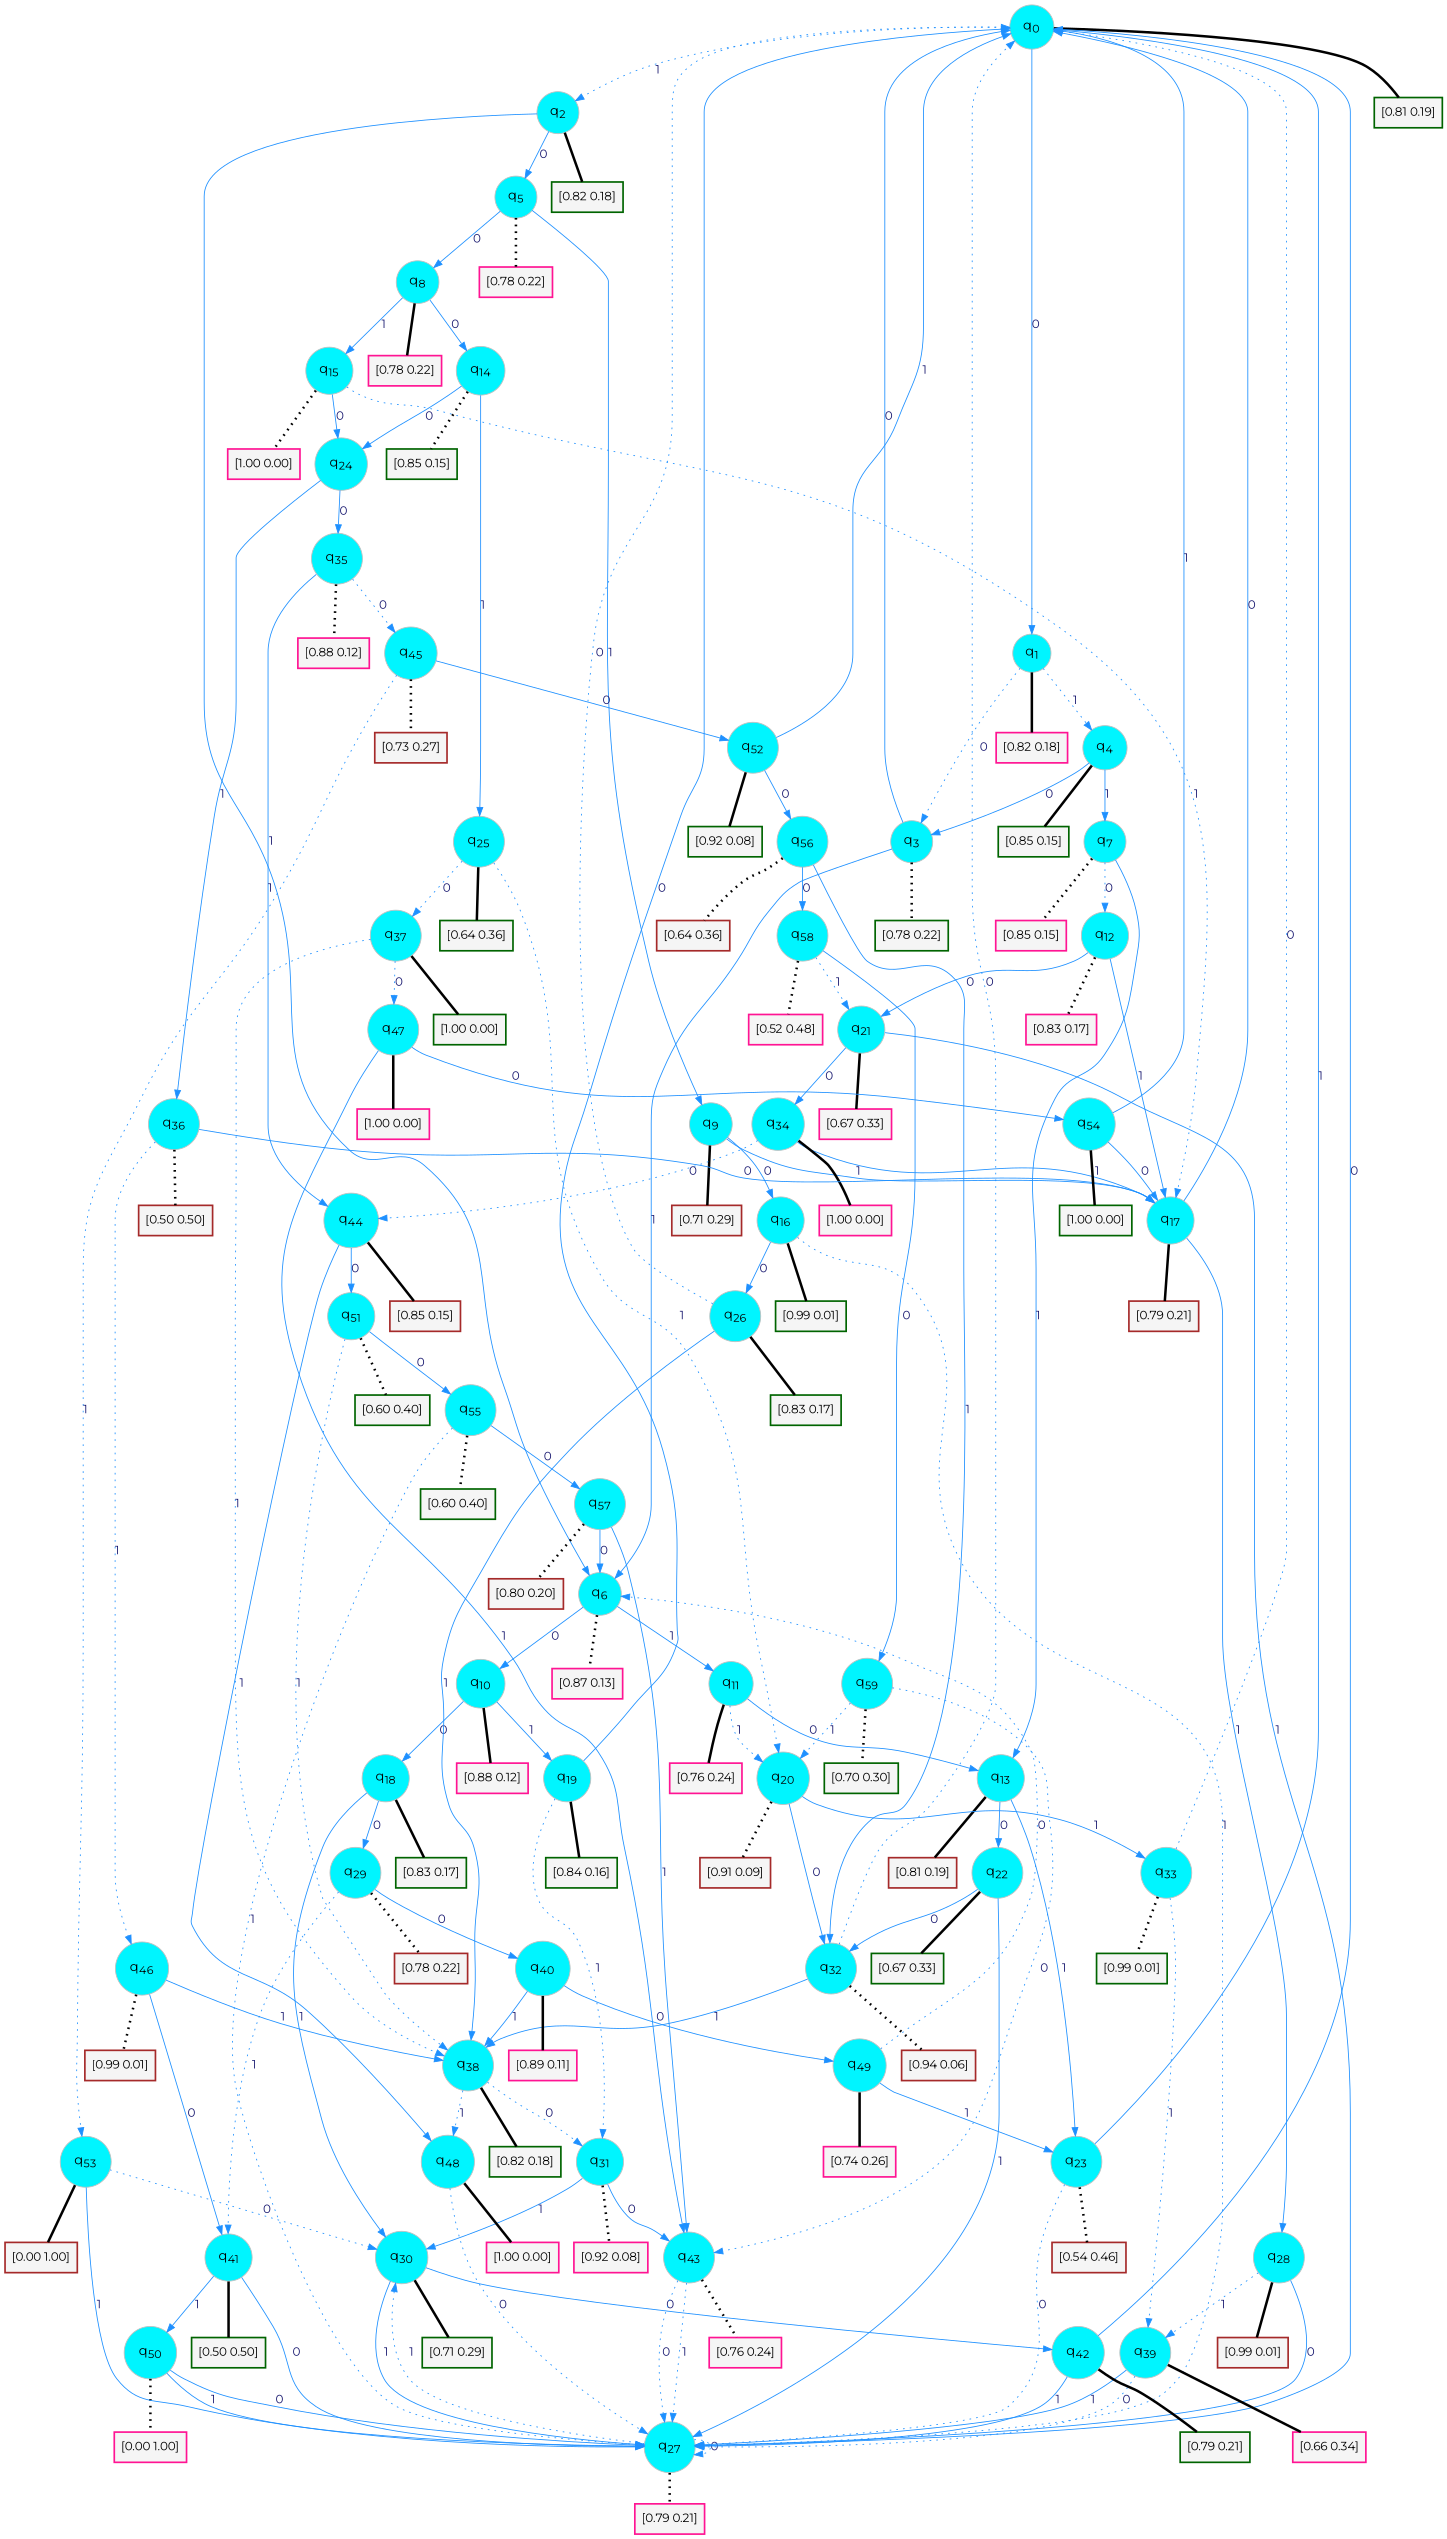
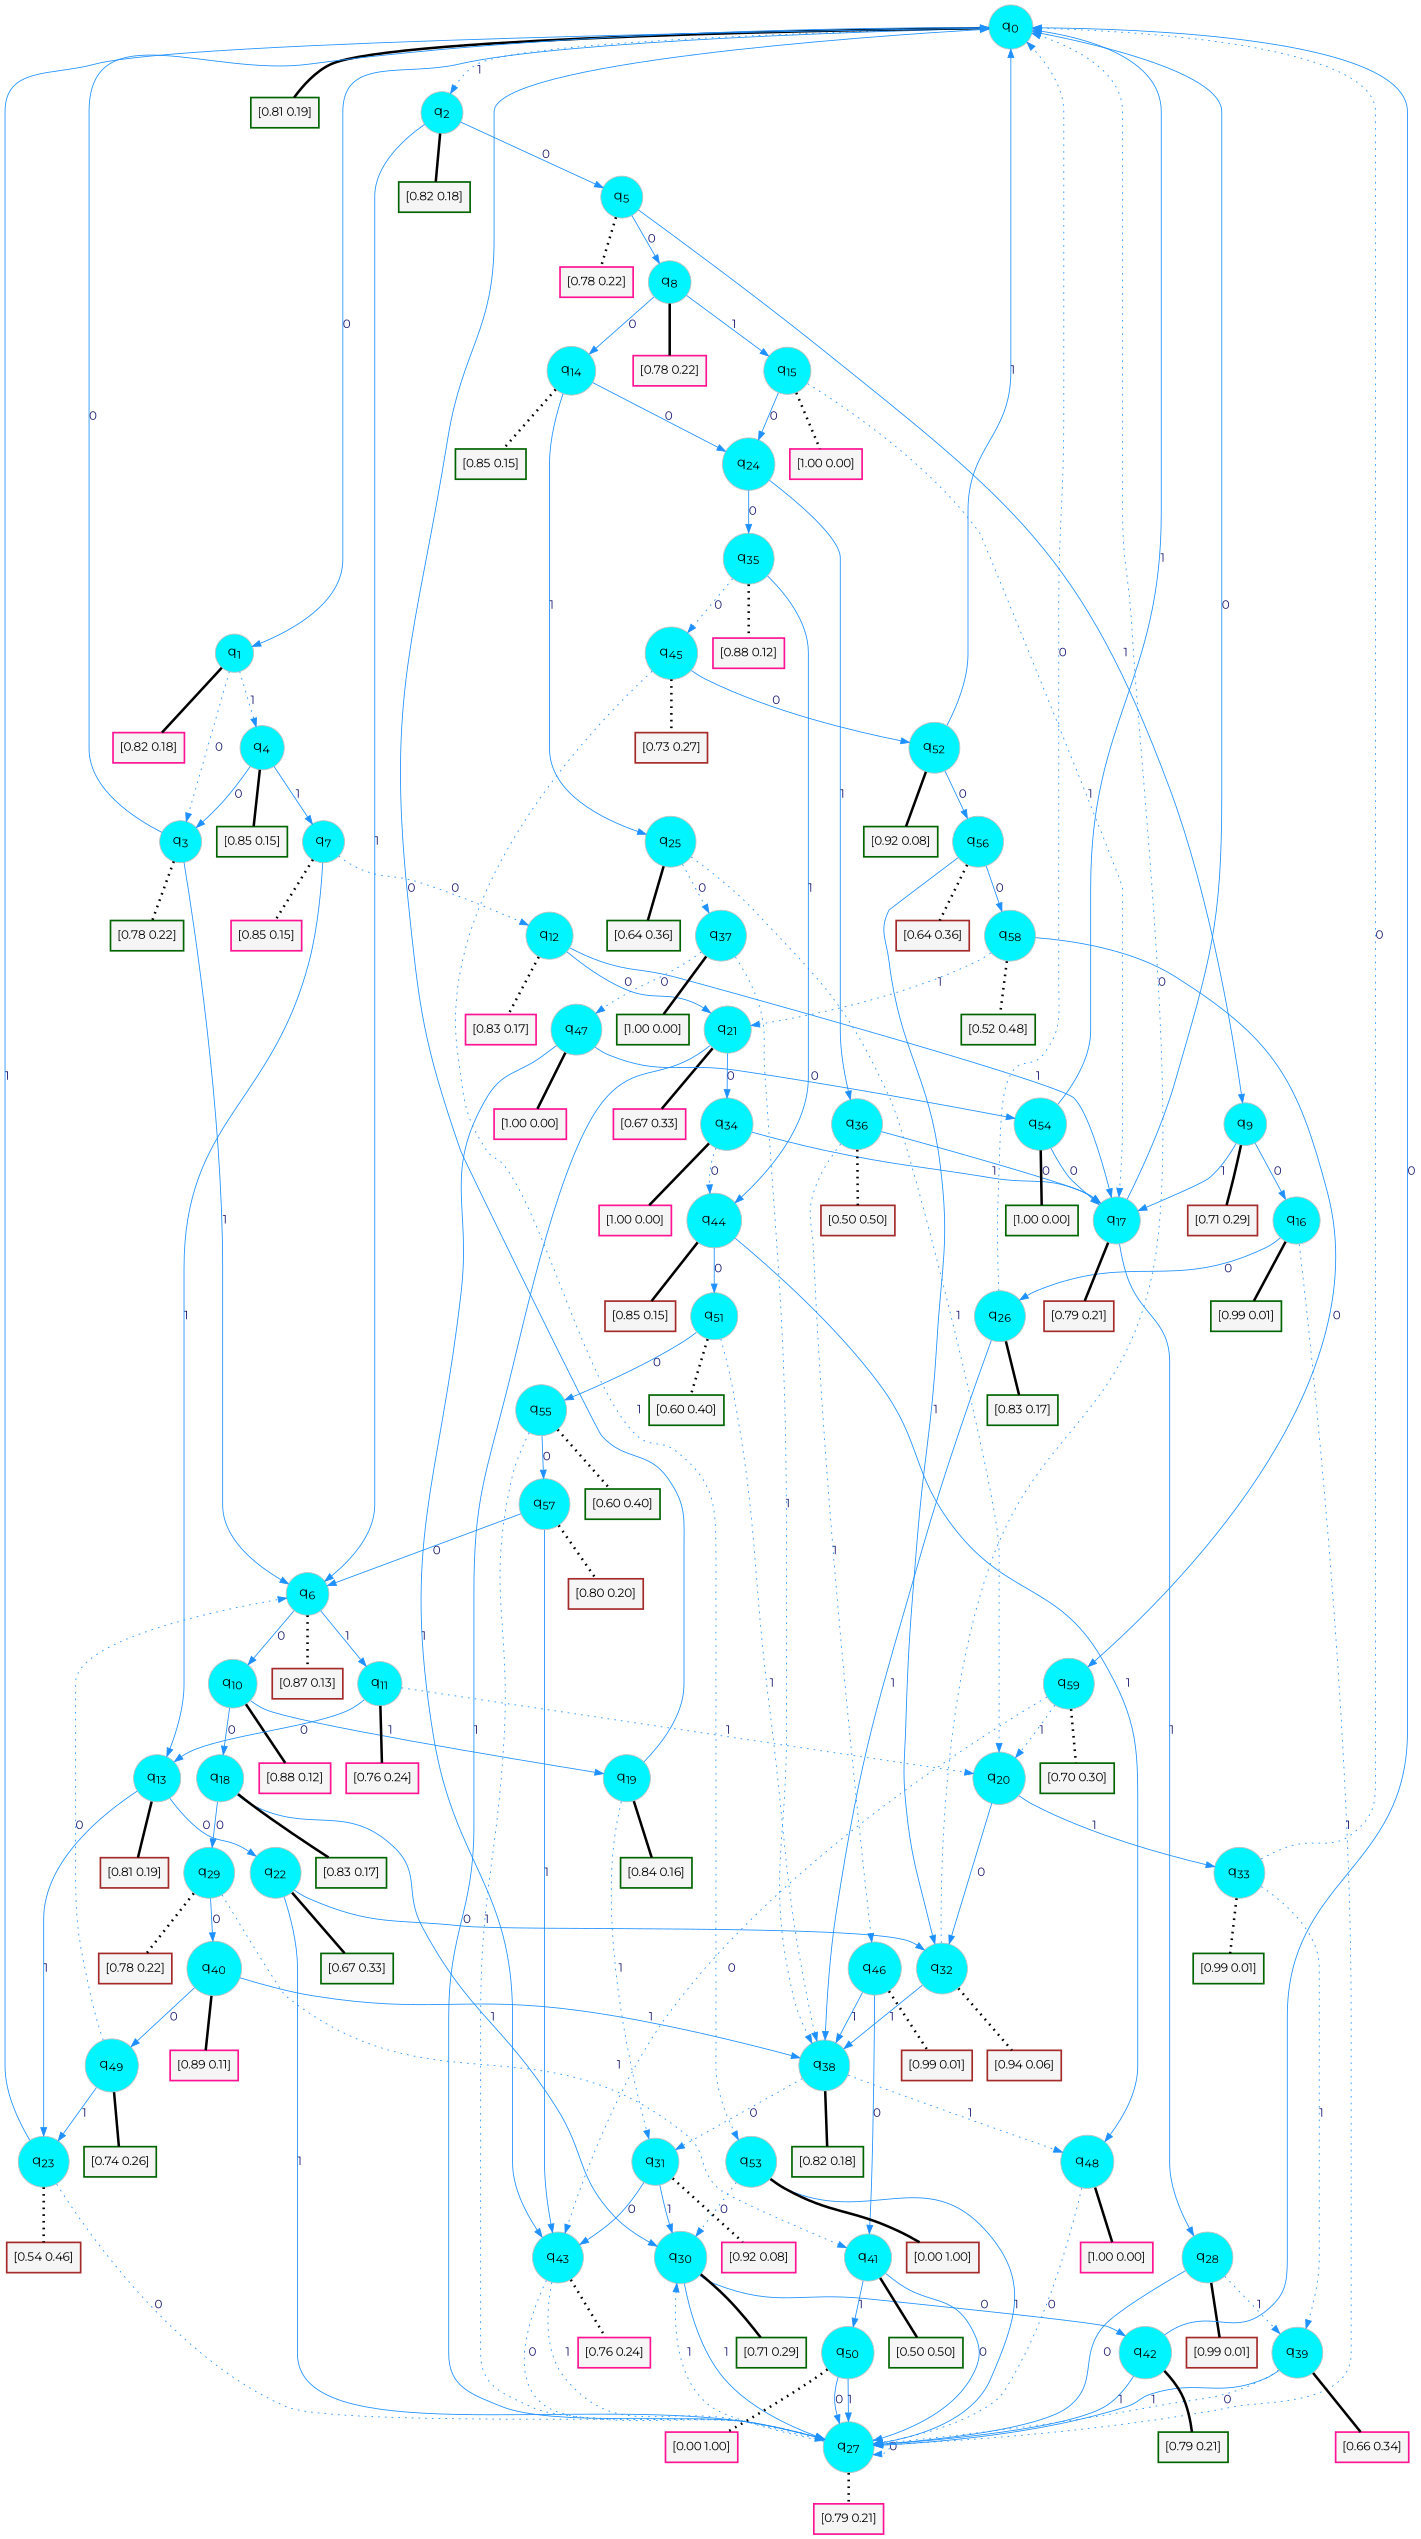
node "[0.52 0.48]": color deeppink -> darkgreen
node "[0.87 0.13]": color deeppink -> brown
node "[0.91 0.09]": removed
node "[0.74 0.26]": color deeppink -> darkgreen
